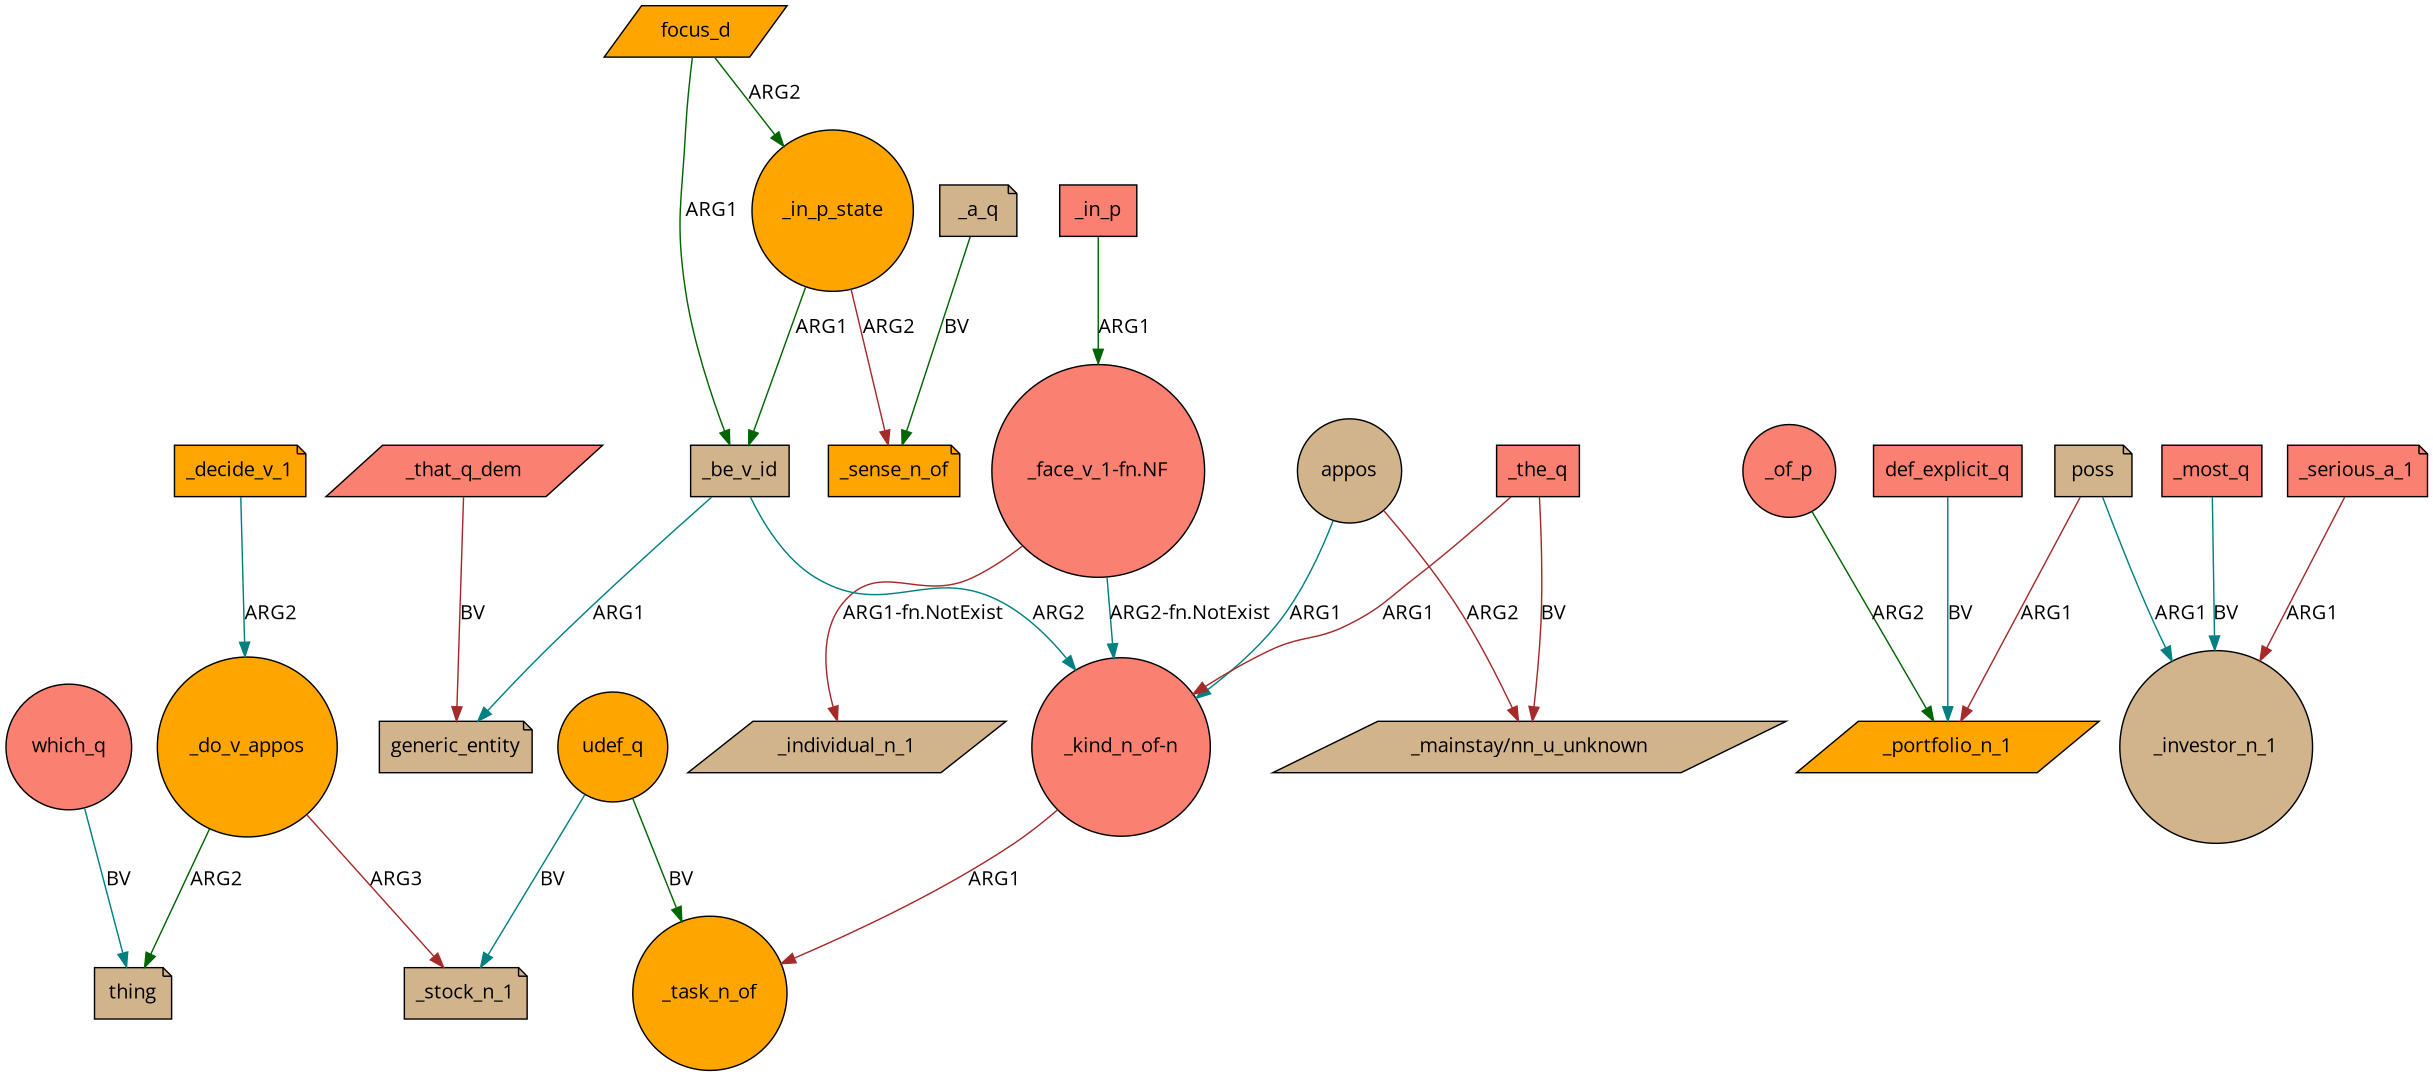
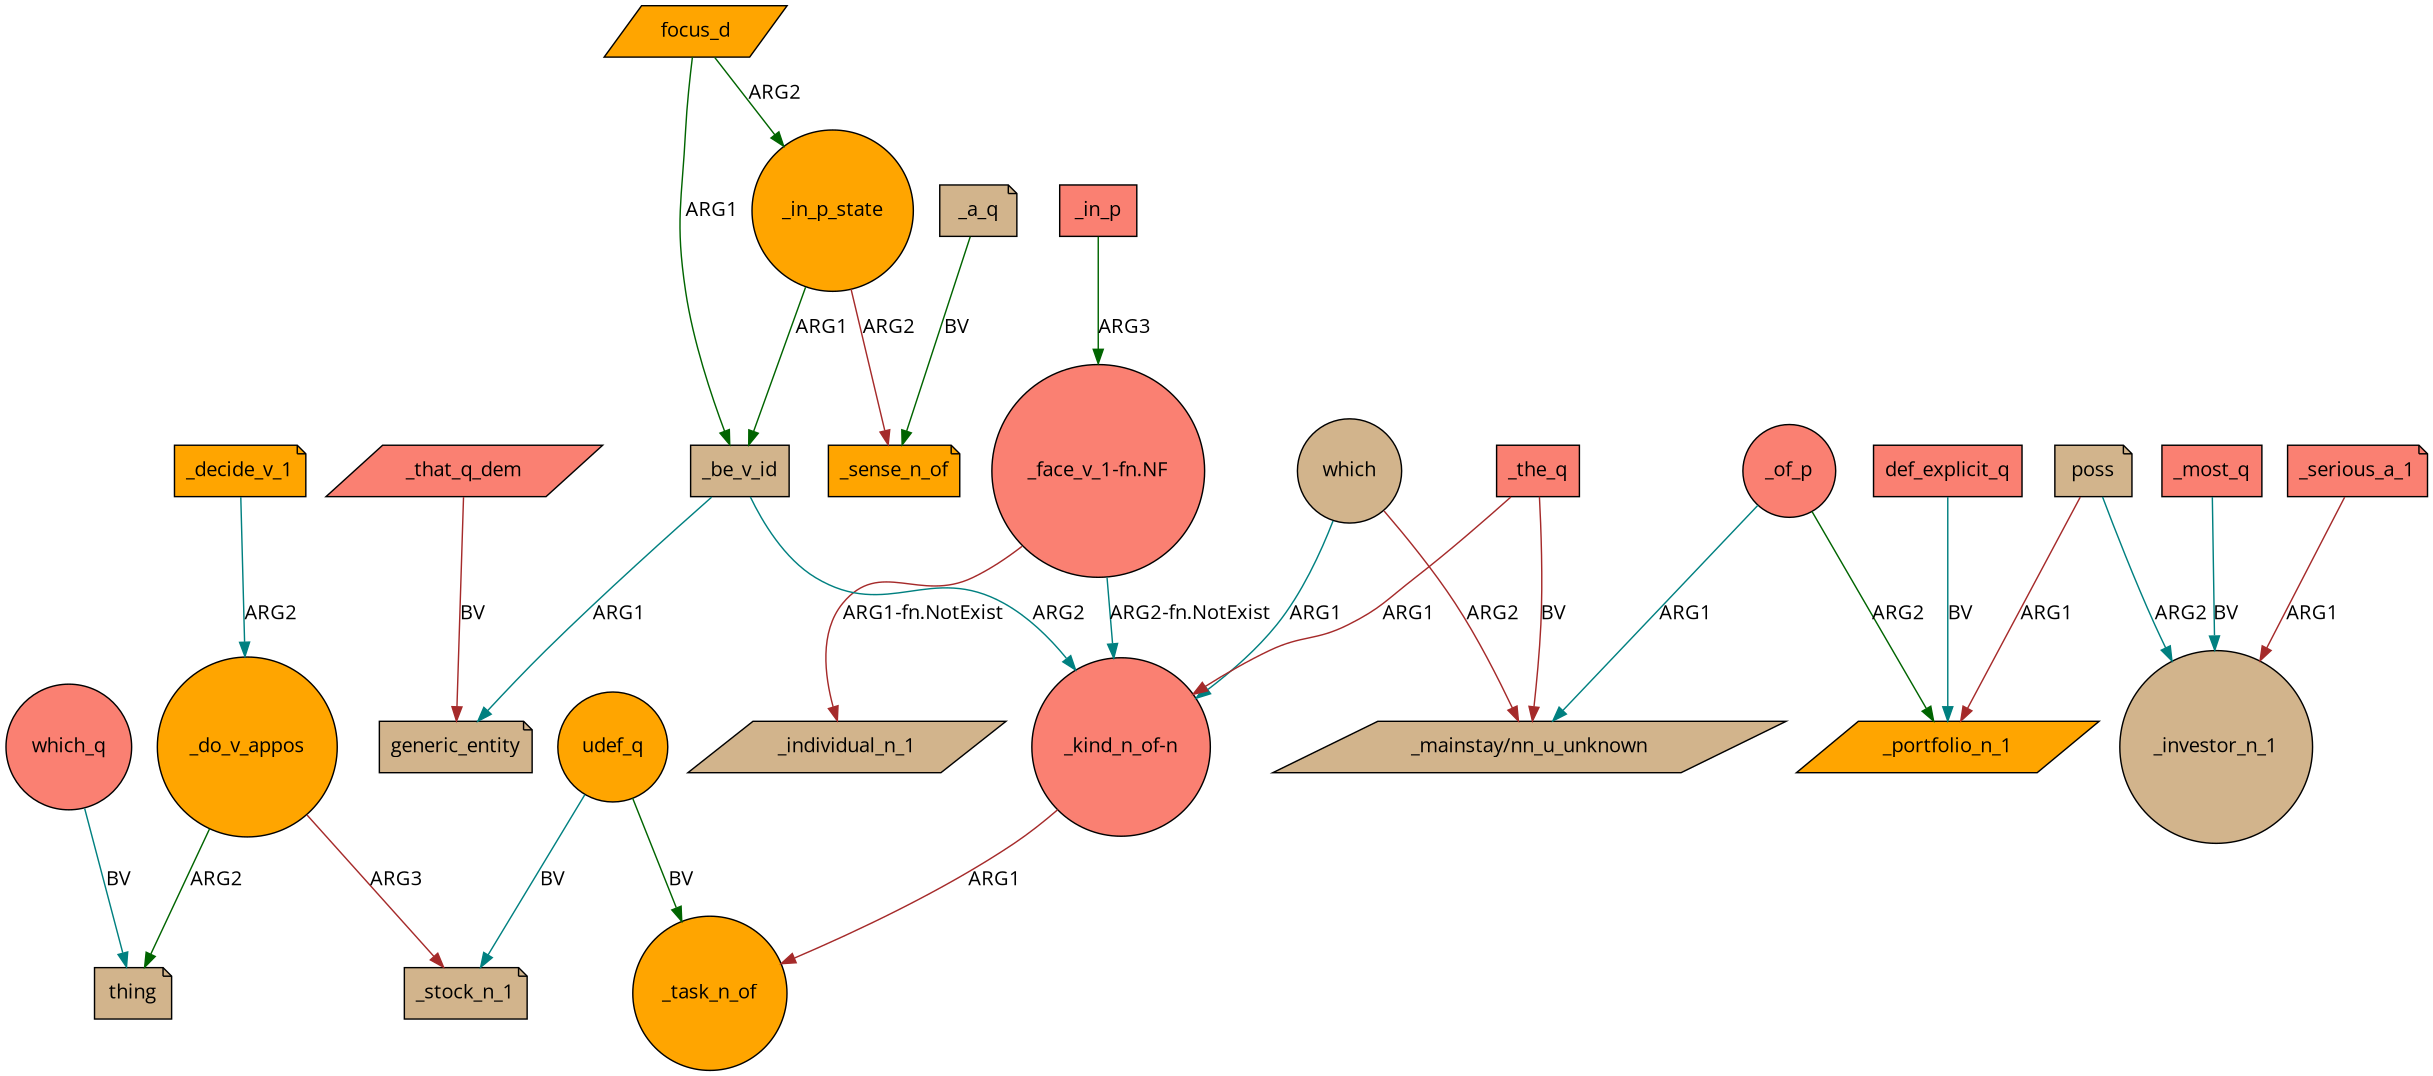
edge "_in_p" -> "_face_v_1-fn.NF": label "ARG1" -> "ARG3"
node "appos": label "appos" -> "which"
edge "_of_p" -> "_mainstay/nn_u_unknown": added, label "ARG1"
edge "poss" -> "_investor_n_1": label "ARG1" -> "ARG2"
